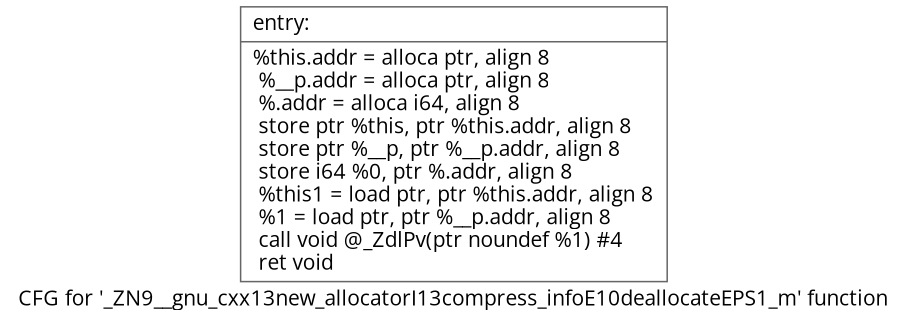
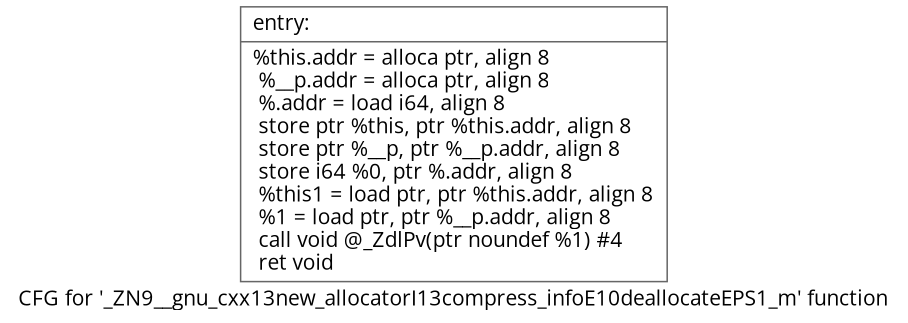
node "entry:": text "%.addr = alloca i64, align 8" -> "%.addr = load i64, align 8"
